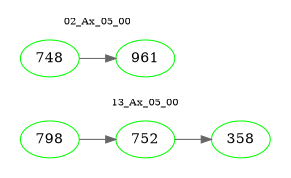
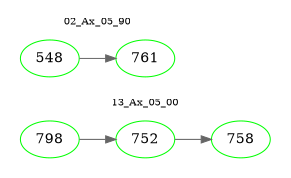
cluster "02_Ax_05_00": label "02_Ax_05_00" -> "02_Ax_05_90"
node "748": label "748" -> "548"
node "961": label "961" -> "761"
node "358": label "358" -> "758"
